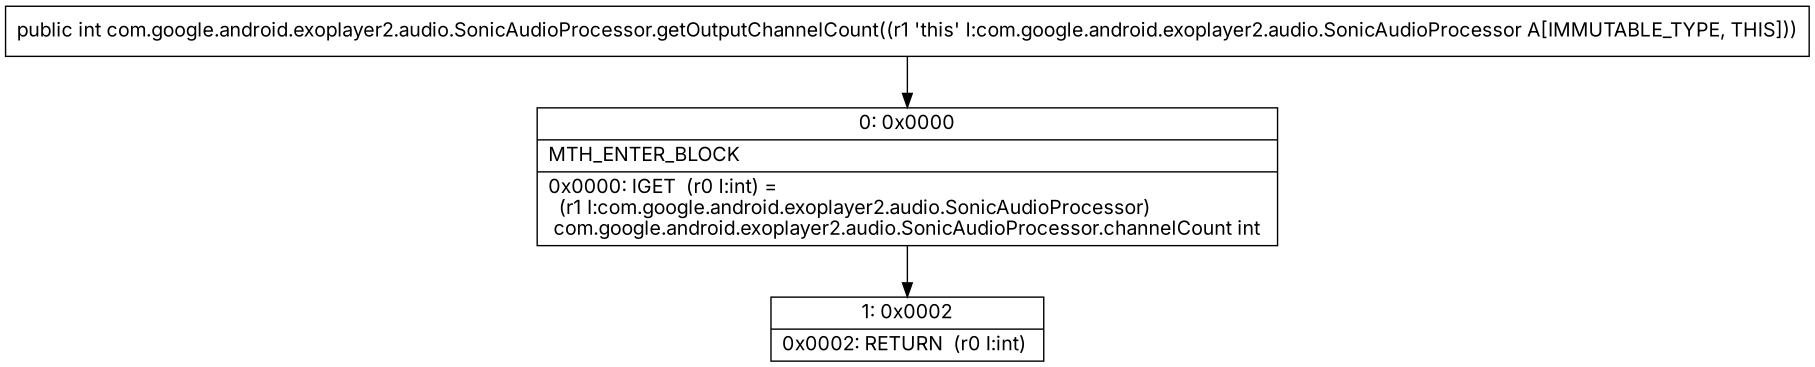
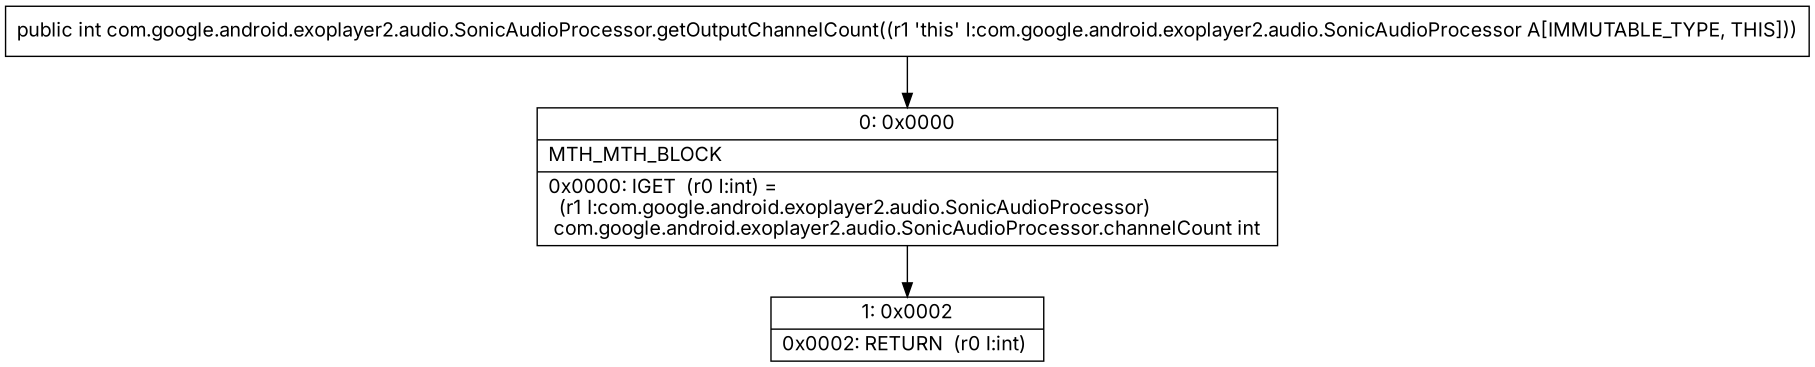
node "0: 0x0000": text "MTH_ENTER_BLOCK" -> "MTH_MTH_BLOCK"
